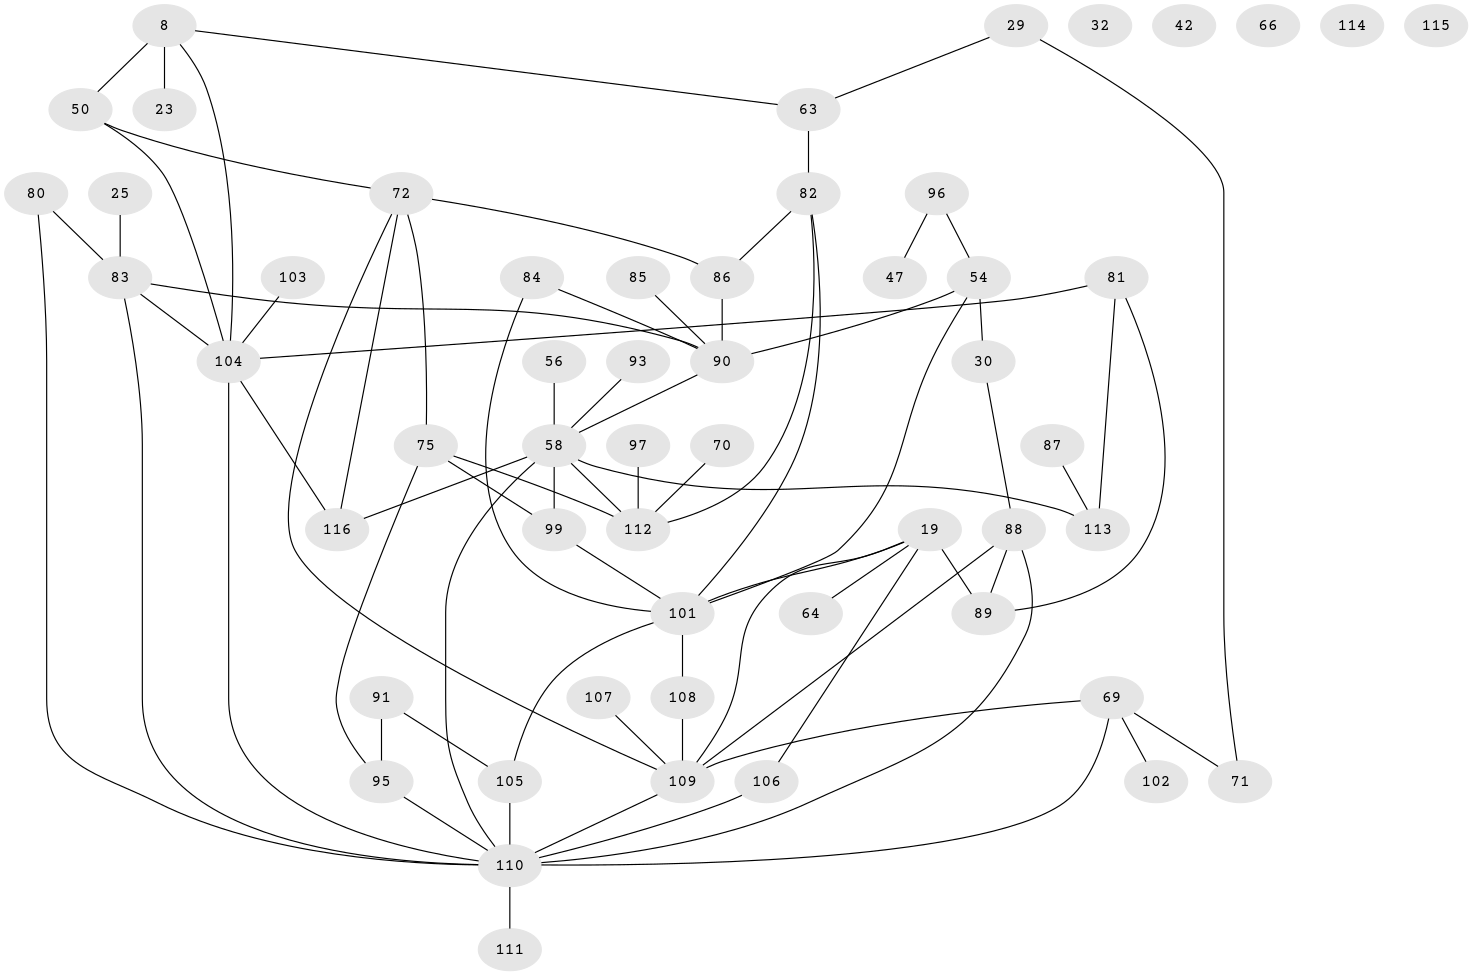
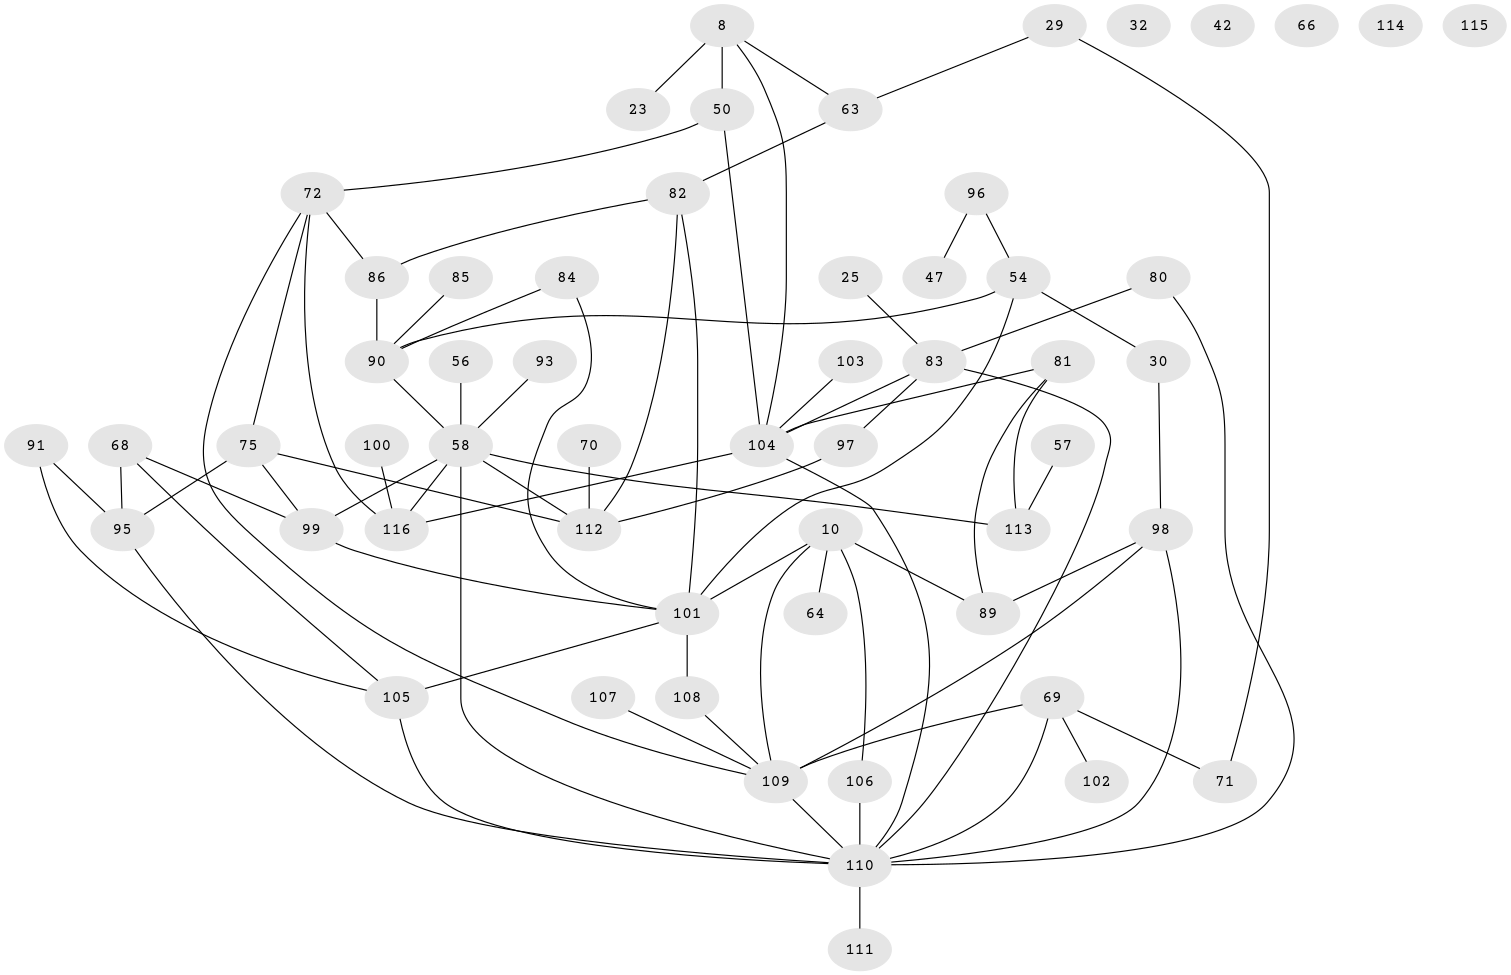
edge "83" -- "90": now "83" -- "97"
node "68": added
node "100": added
node "87": label "87" -> "57"
node "19": label "19" -> "10"
node "88": label "88" -> "98"
